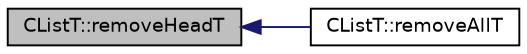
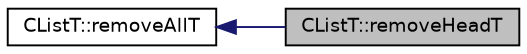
edge "CListT::removeAllT" -> "CListT::removeHeadT": reversed
